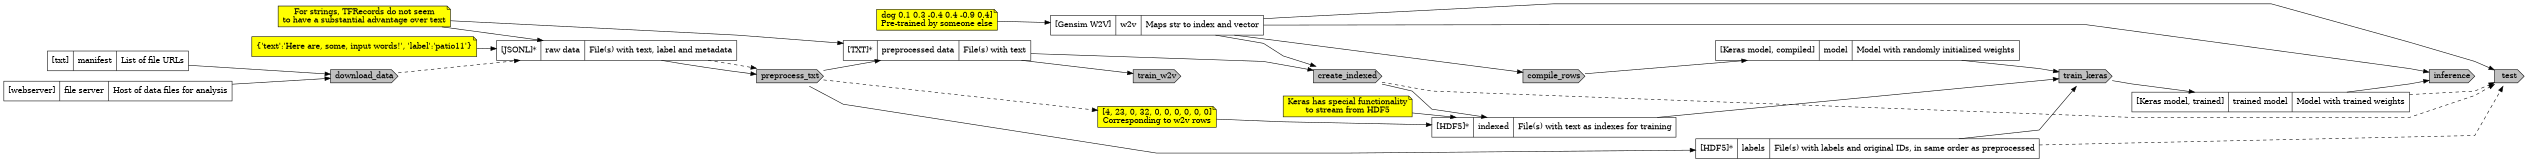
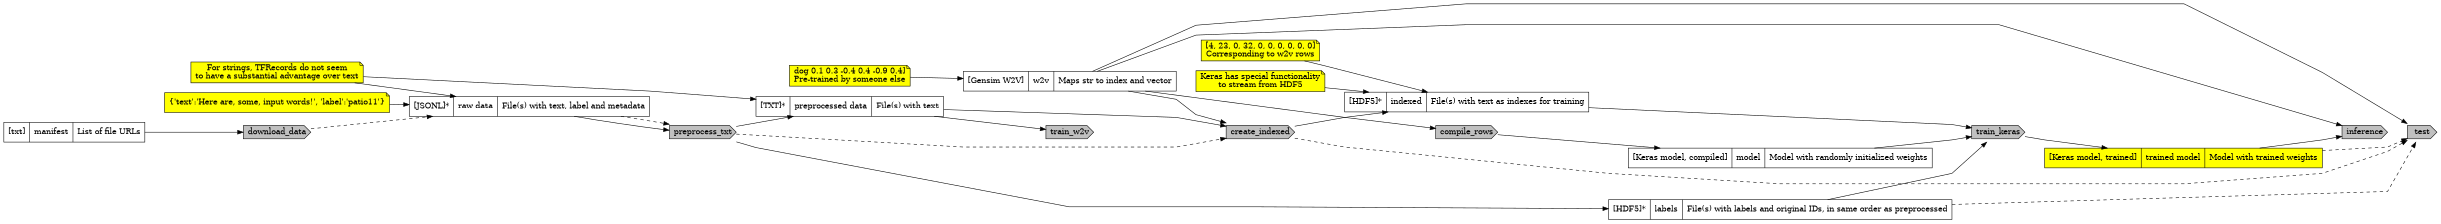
node "[webserver]": removed
edge "preprocess_txt" -> "[4, 23, 0, 32, 0, 0, 0, 0, 0, 0] Corresponding to w2v rows": now "preprocess_txt" -> "create_indexed"
node "[Keras model, trained]": fillcolor white -> yellow
